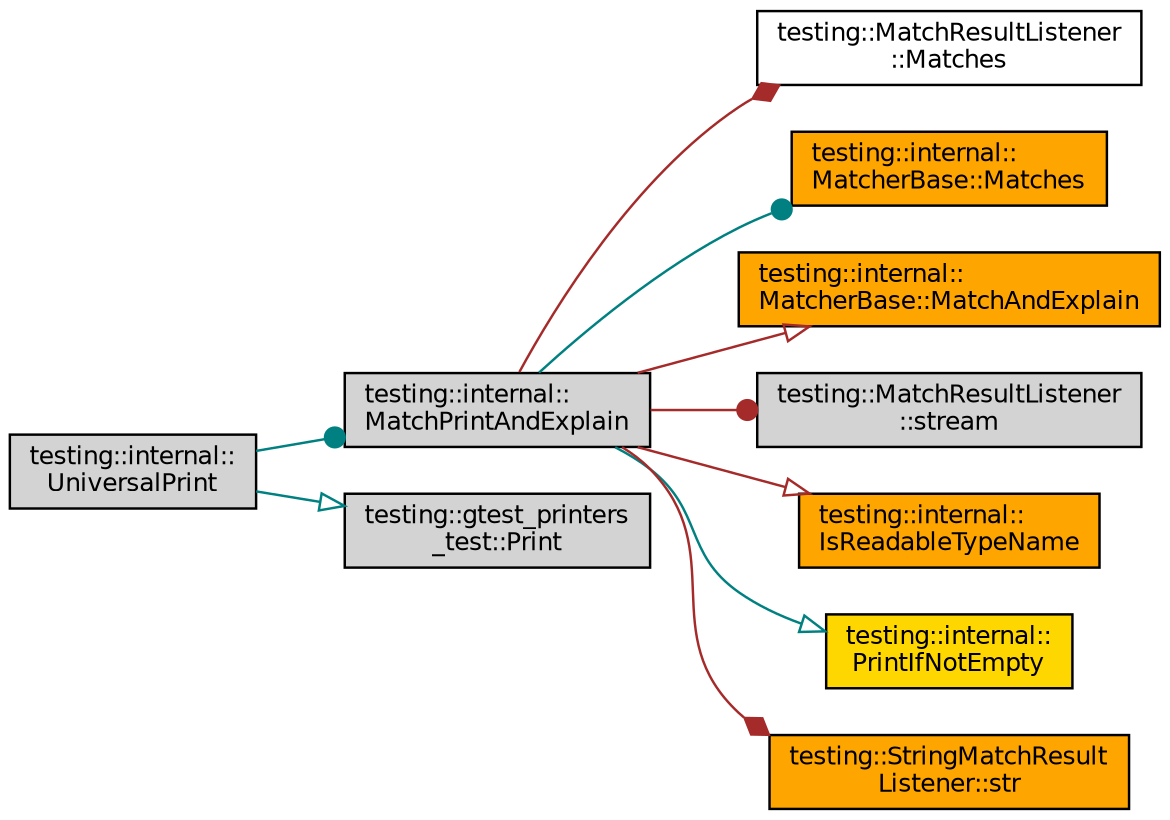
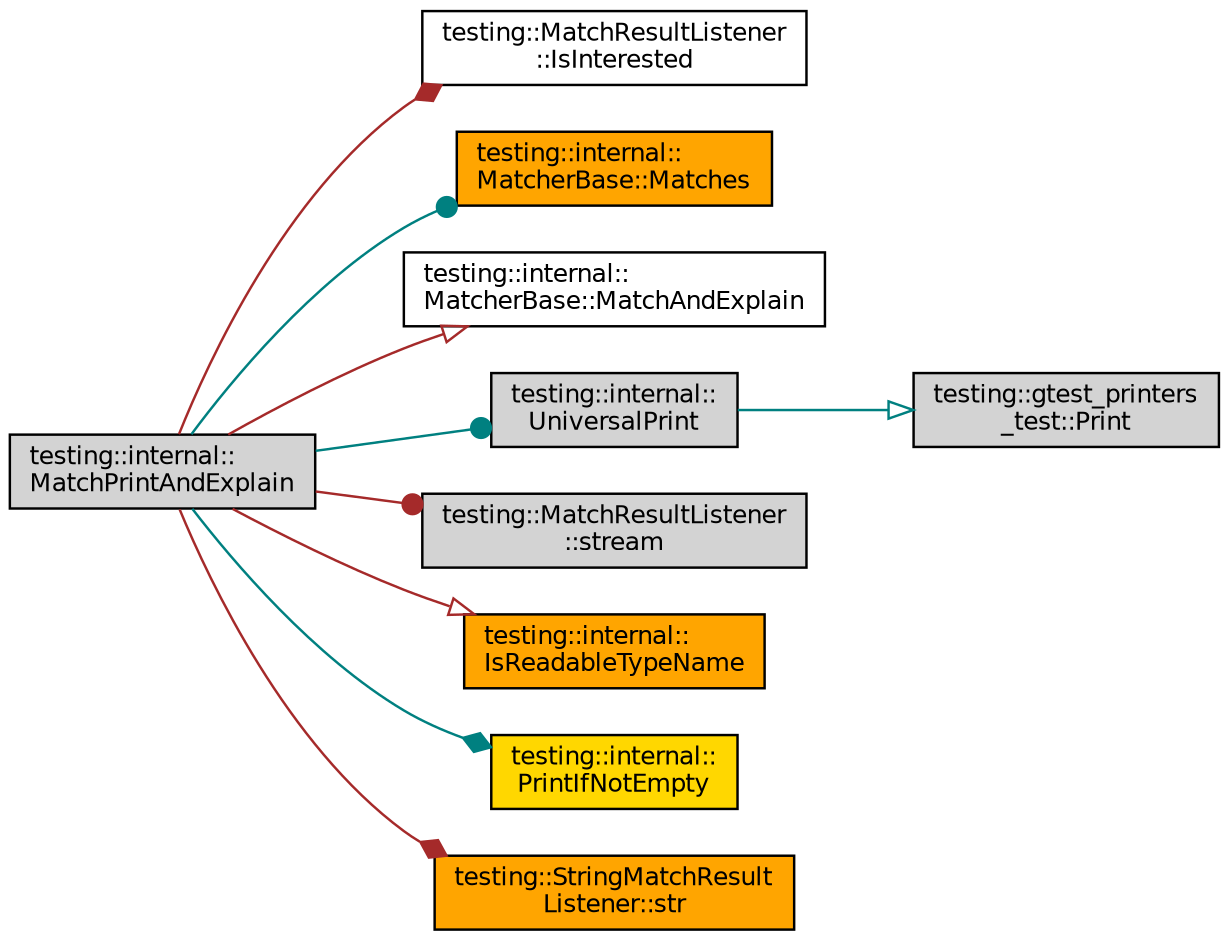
node "testing::MatchResultListener ::Matches": label "testing::MatchResultListener ::Matches" -> "testing::MatchResultListener ::IsInterested"
node "testing::internal:: MatcherBase::MatchAndExplain": fillcolor orange -> white
edge "testing::internal:: UniversalPrint" -> "testing::internal:: MatchPrintAndExplain": reversed
edge "testing::internal:: MatchPrintAndExplain" -> "testing::internal:: PrintIfNotEmpty": arrowhead onormal -> diamond
